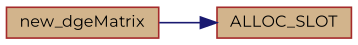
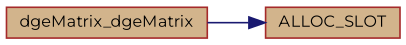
node "new_dgeMatrix": label "new_dgeMatrix" -> "dgeMatrix_dgeMatrix"
